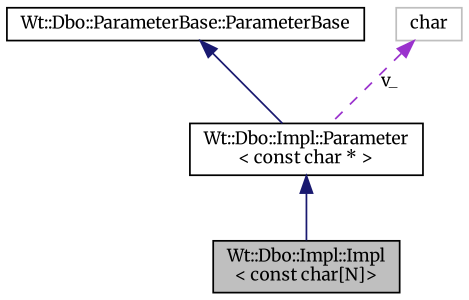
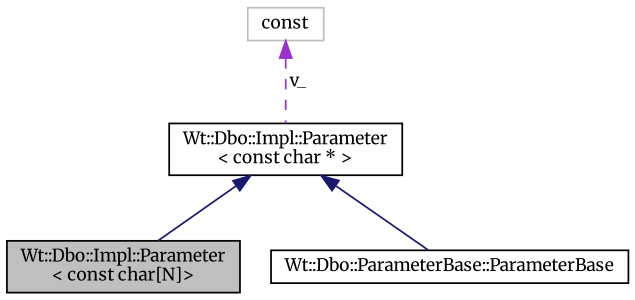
node "char": label "char" -> "const"
edge "Wt::Dbo::Impl::Parameter < const char * >" -> "Wt::Dbo::ParameterBase::ParameterBase": reversed
node "Wt::Dbo::Impl::Impl < const char[N]>": label "Wt::Dbo::Impl::Impl < const char[N]>" -> "Wt::Dbo::Impl::Parameter < const char[N]>"
